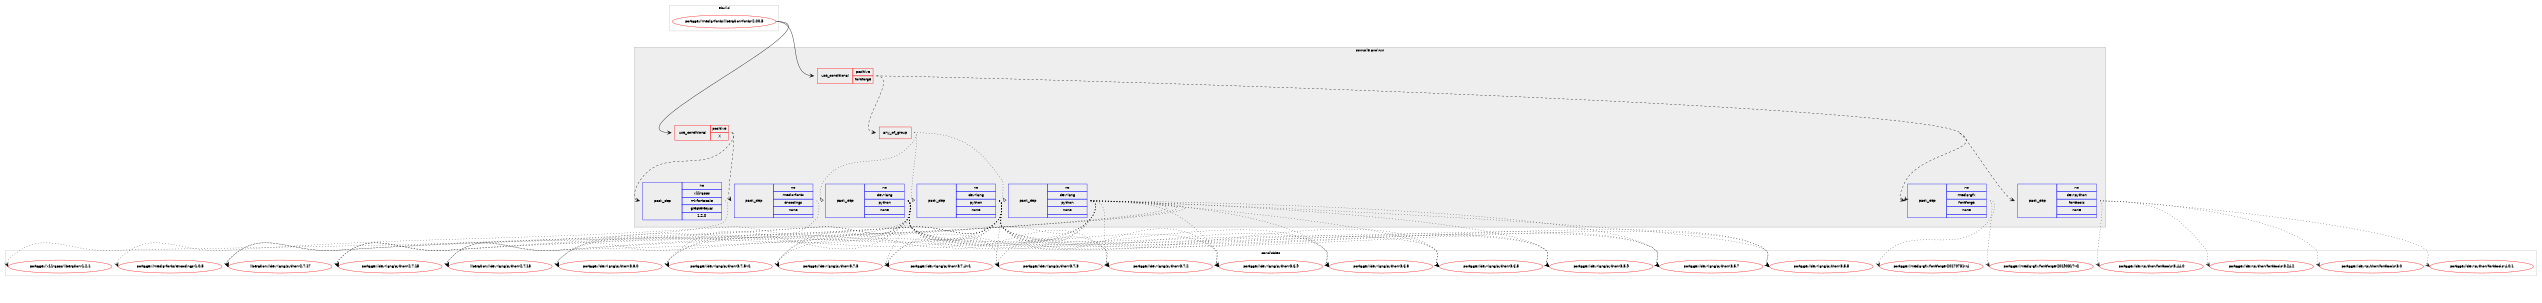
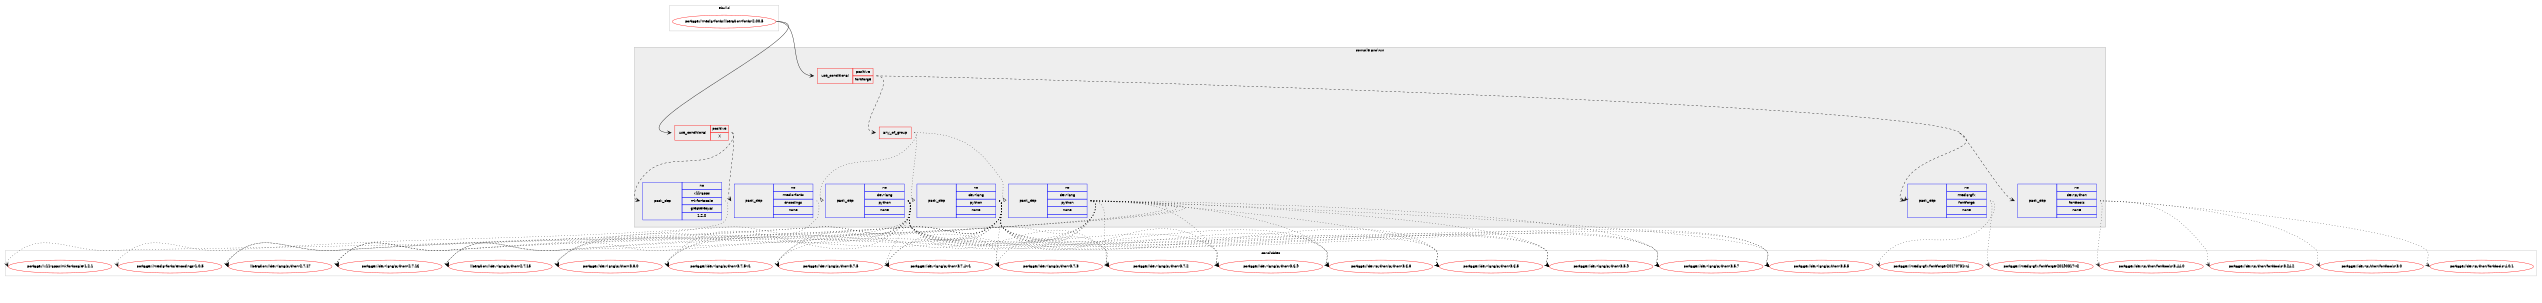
node "portage://x11-apps/liberation-1.2.1": label "portage://x11-apps/liberation-1.2.1" -> "portage://x11-apps/mkfontscale-1.2.1"
node "portage://dev-lang/python-2.7.15": label "portage://dev-lang/python-2.7.15" -> "portage://dev-lang/python-2.7.16"
node "portage://dev-lang/python-3.6.8": label "portage://dev-lang/python-3.6.8" -> "portage://dev-python/python-3.6.8"
